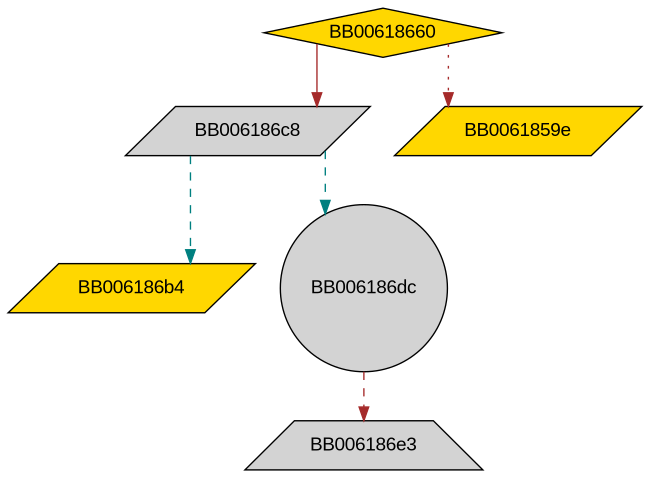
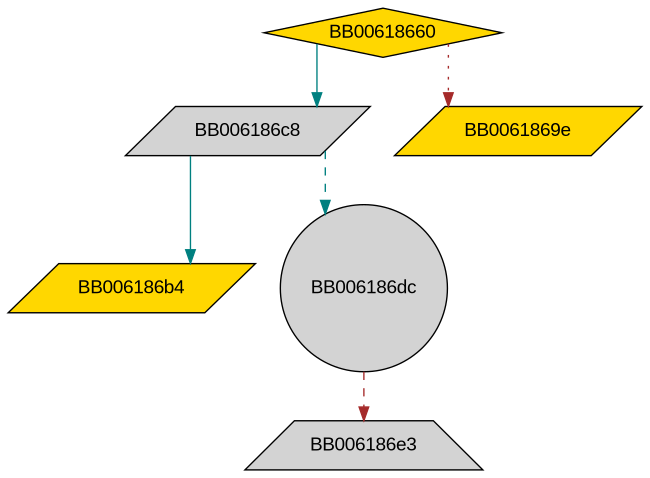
edge "BB00618660" -> "BB006186c8": color brown -> teal
node "BB0061859e": label "BB0061859e" -> "BB0061869e"
edge "BB006186c8" -> "BB006186b4": style dashed -> solid
